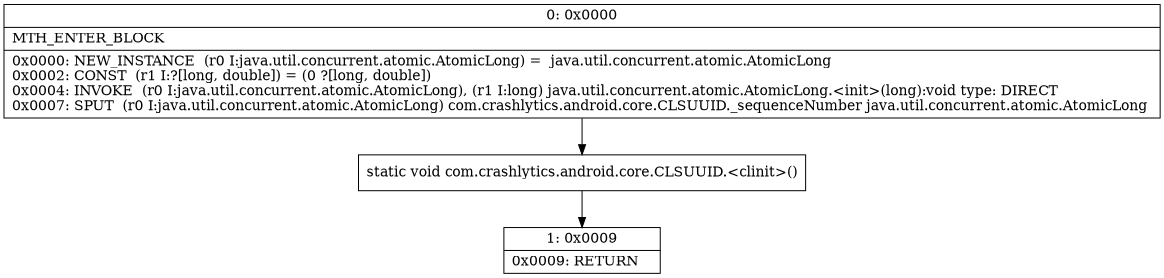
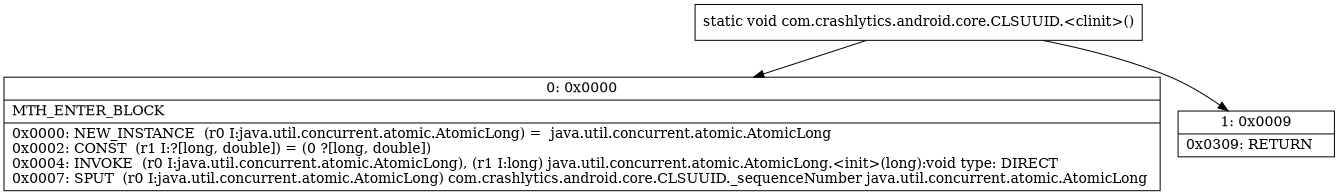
edge "0: 0x0000" -> "static void com.crashlytics.android.core.CLSUUID.<clinit>()": reversed
node "1: 0x0009": text "0x0009: RETURN" -> "0x0309: RETURN"
